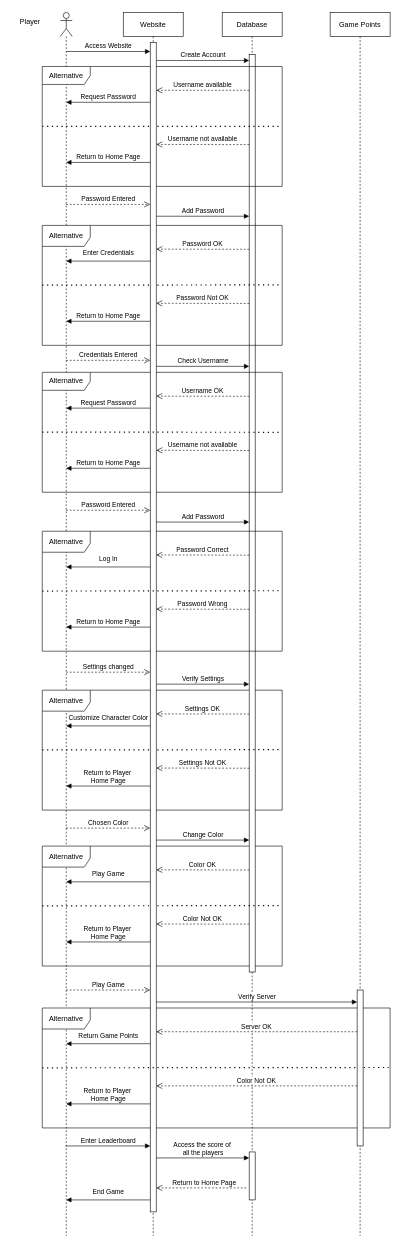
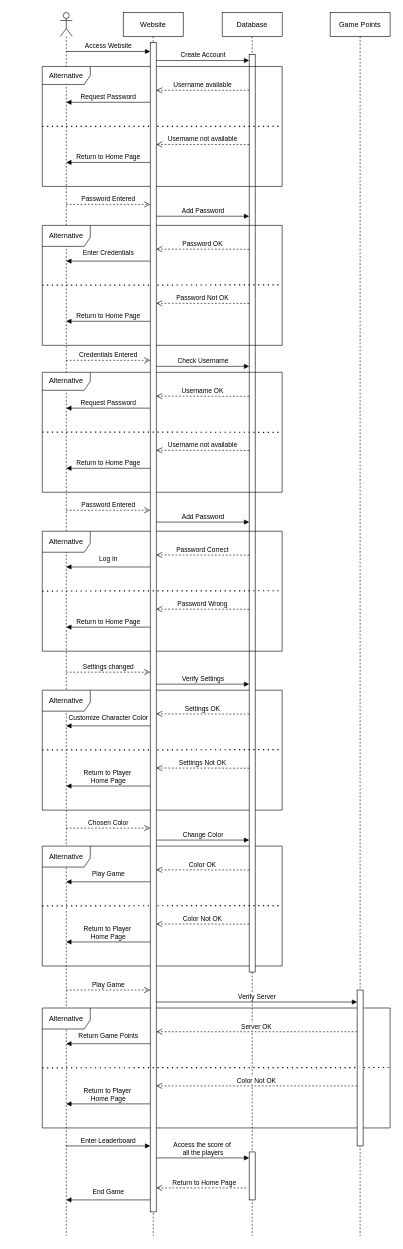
node "Player": removed
